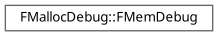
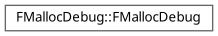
node "FMallocDebug::FMemDebug": label "FMallocDebug::FMemDebug" -> "FMallocDebug::FMallocDebug"
